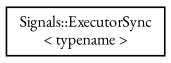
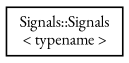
node "Signals::ExecutorSync < typename >": label "Signals::ExecutorSync < typename >" -> "Signals::Signals < typename >"
